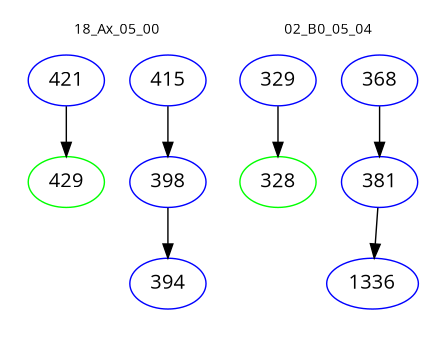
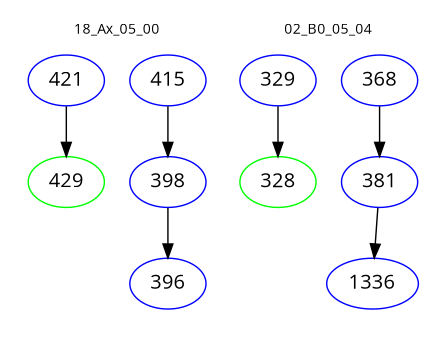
node "394": label "394" -> "396"
